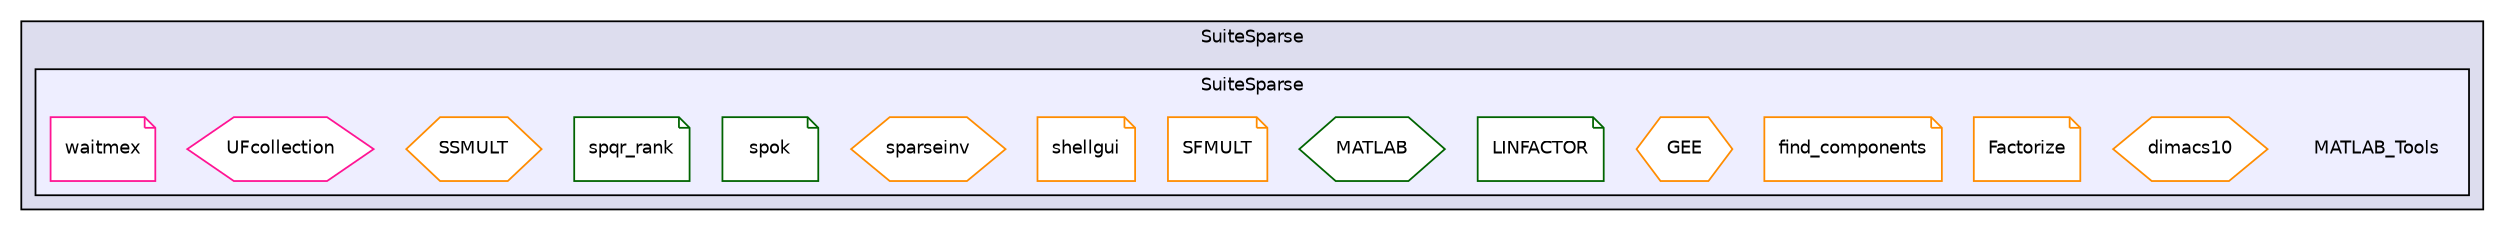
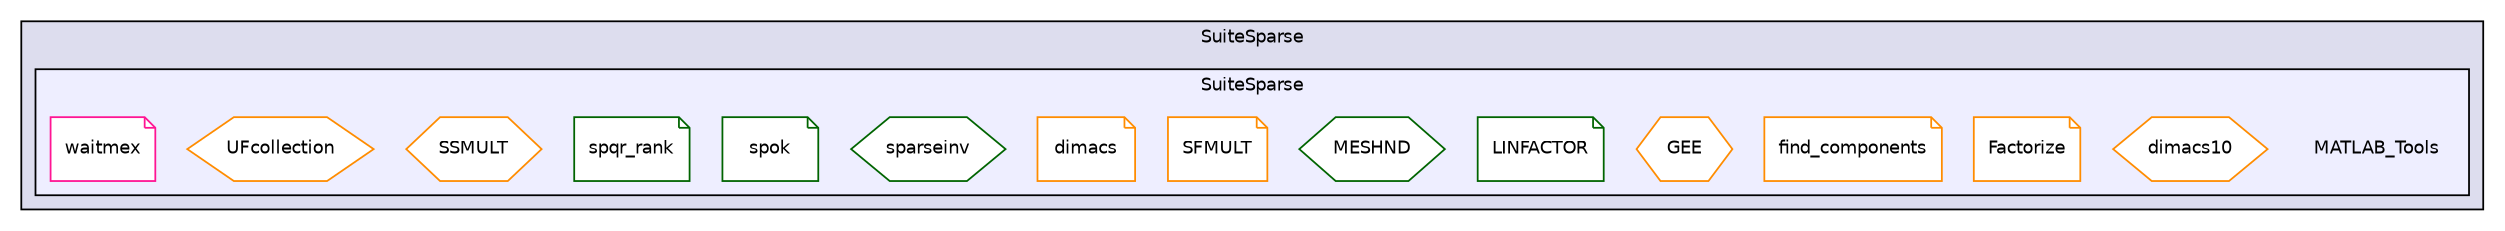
node "UFcollection": color deeppink -> darkorange
node "sparseinv": color darkorange -> darkgreen
node "shellgui": label "shellgui" -> "dimacs"
node "MATLAB": label "MATLAB" -> "MESHND"
